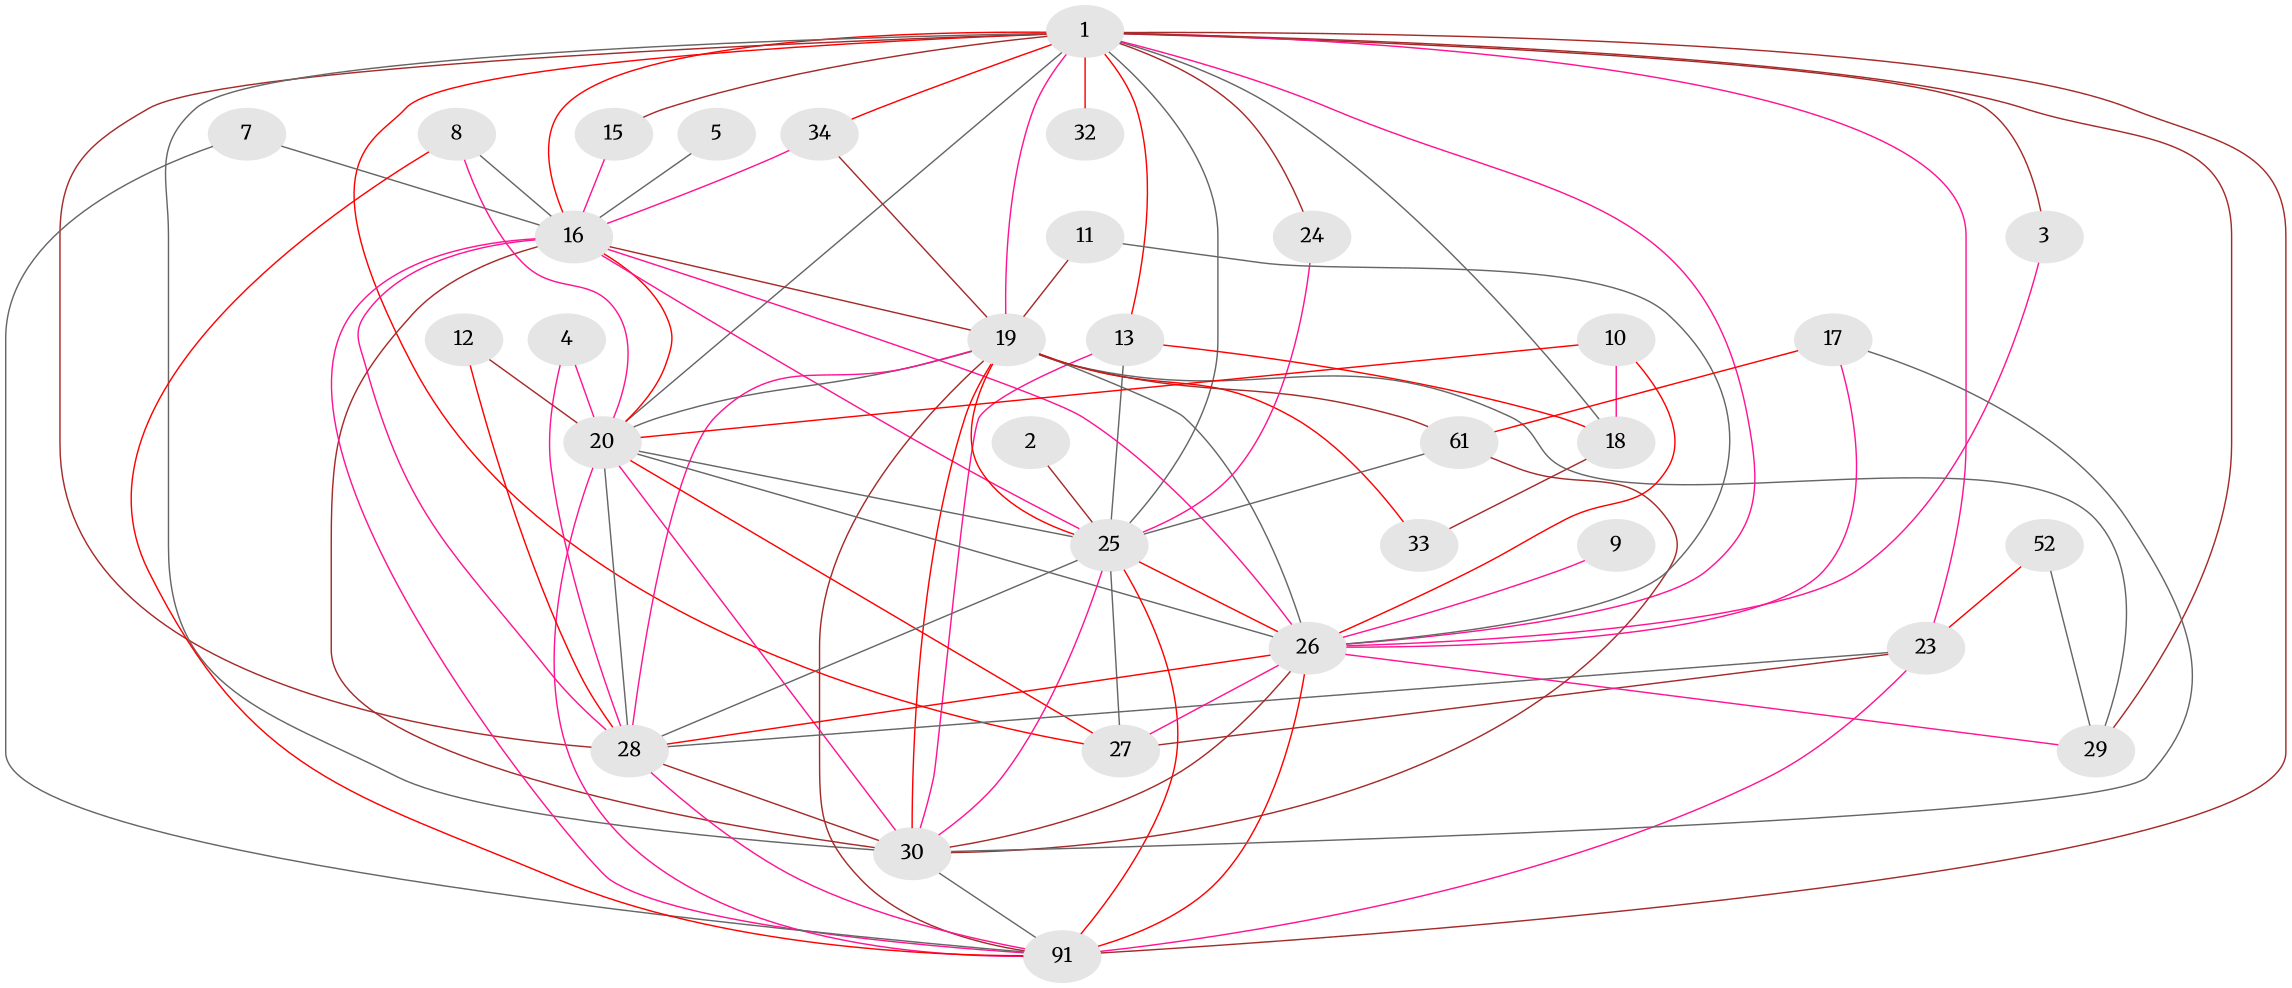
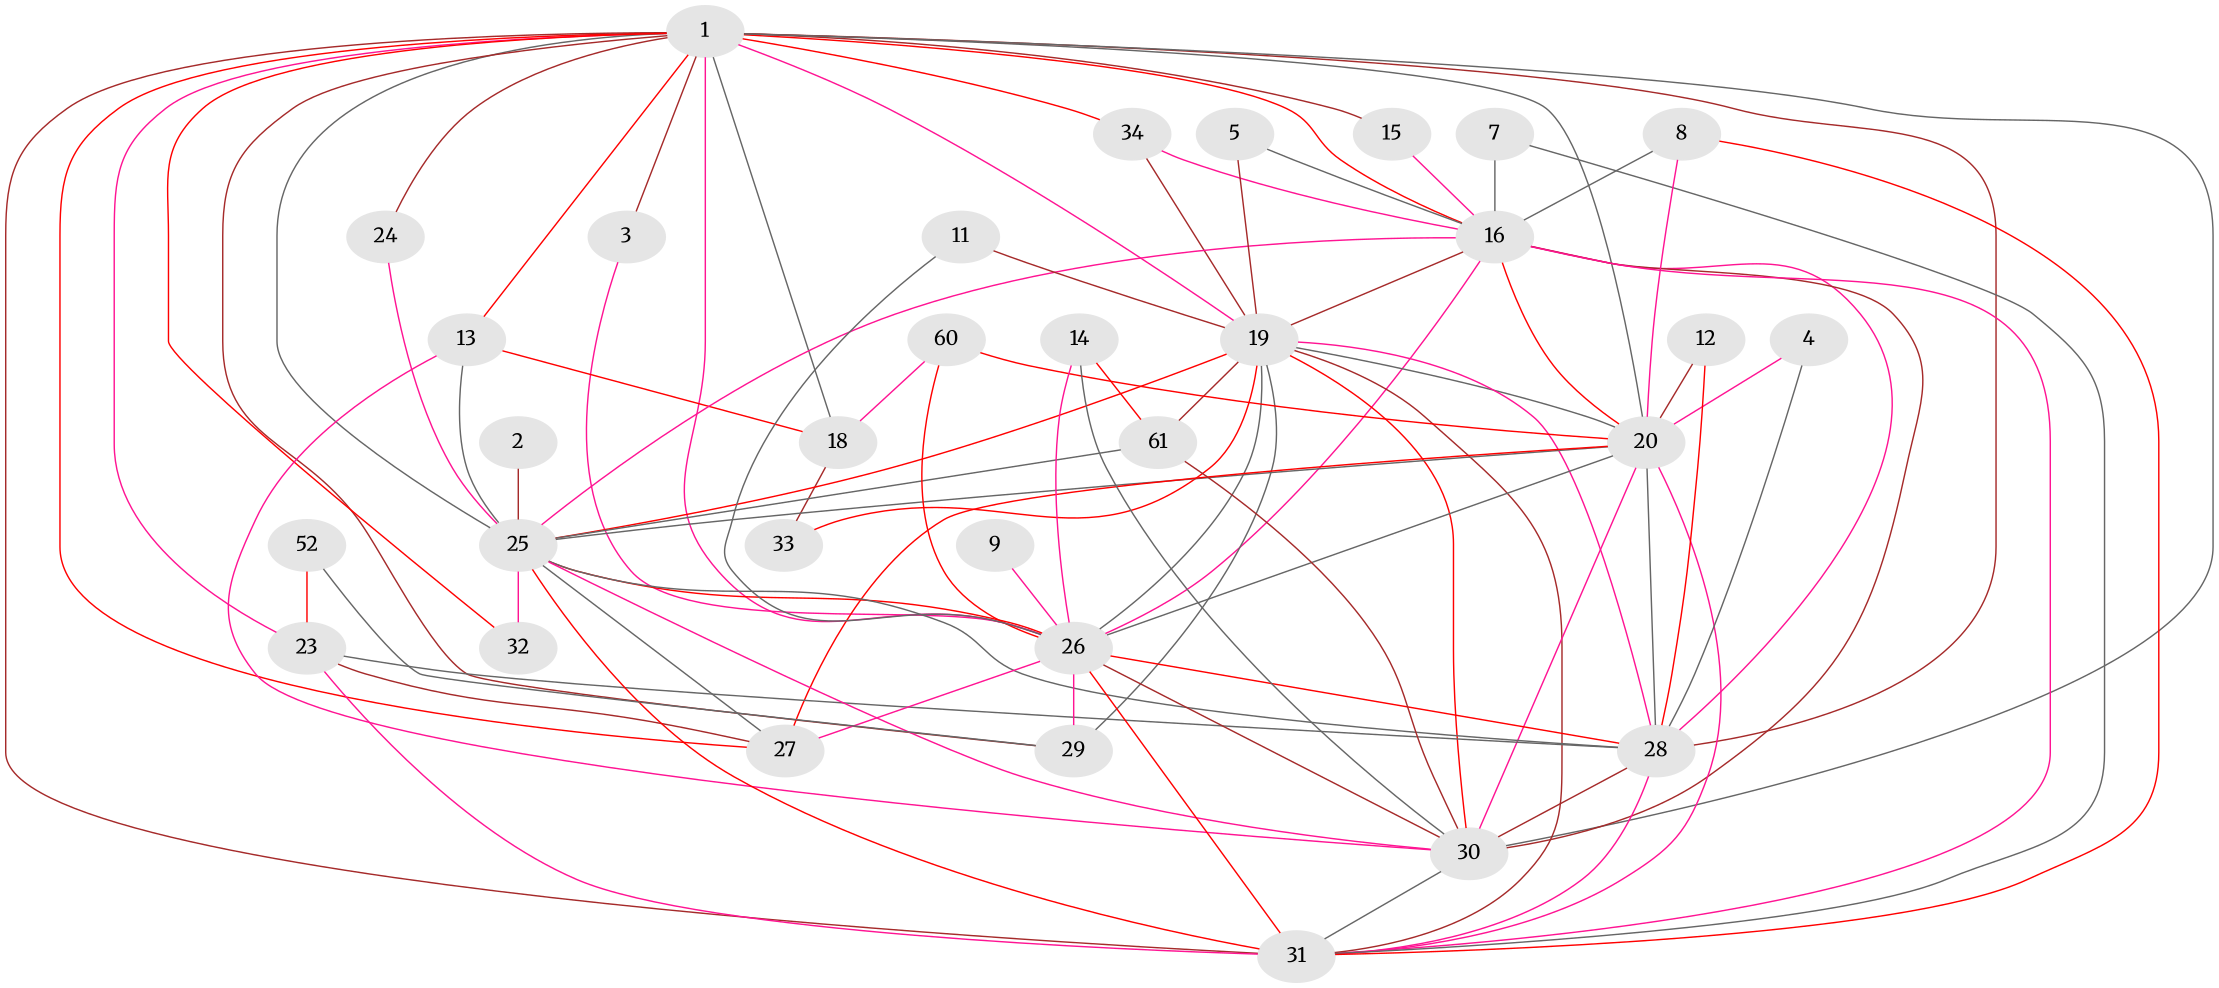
edge "5" -- "19": added
node "10": label "10" -> "60"
node "17": label "17" -> "14"
edge "4" -- "28": color deeppink -> gray40
edge "25" -- "32": added
node "91": label "91" -> "31"
